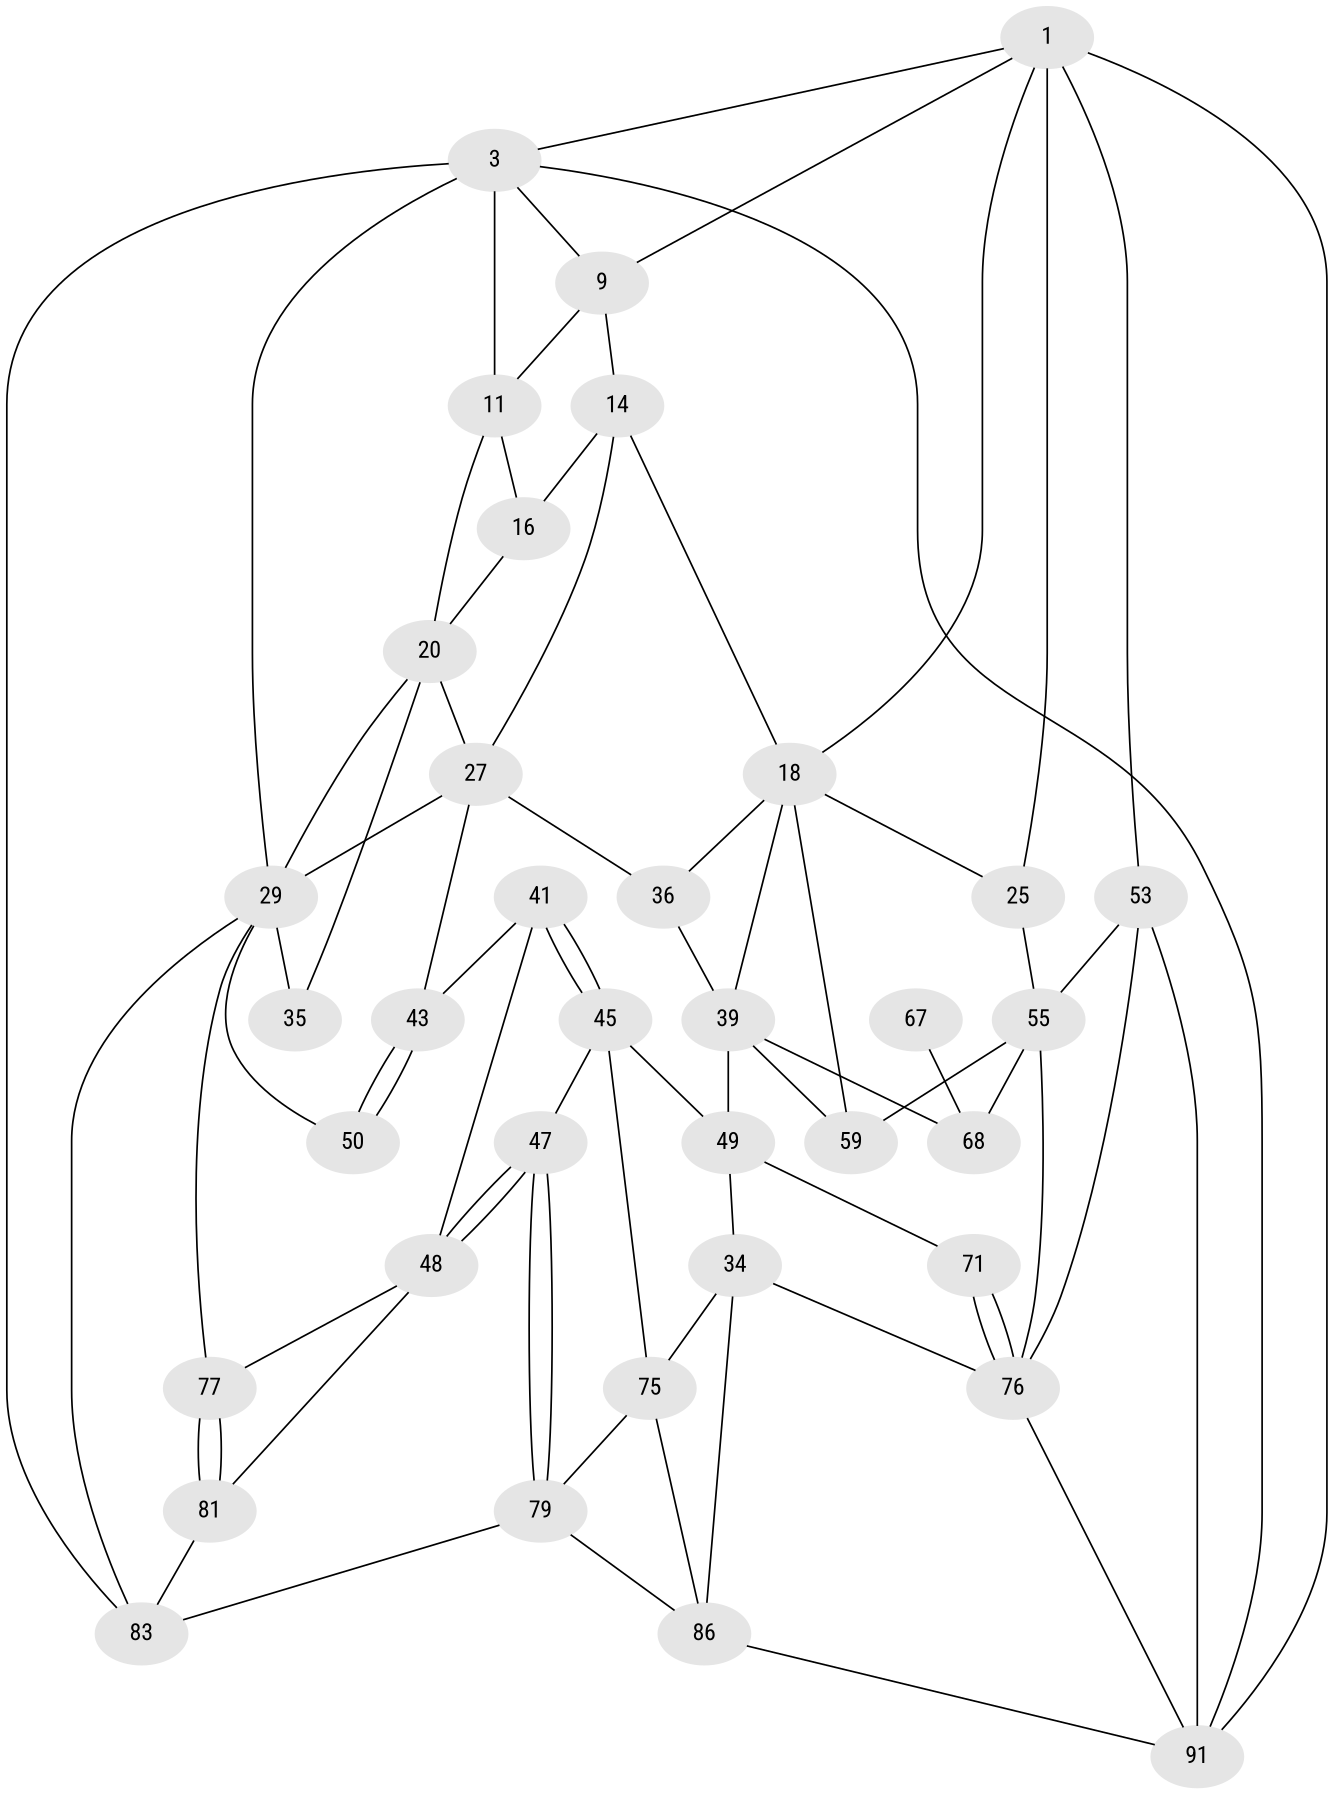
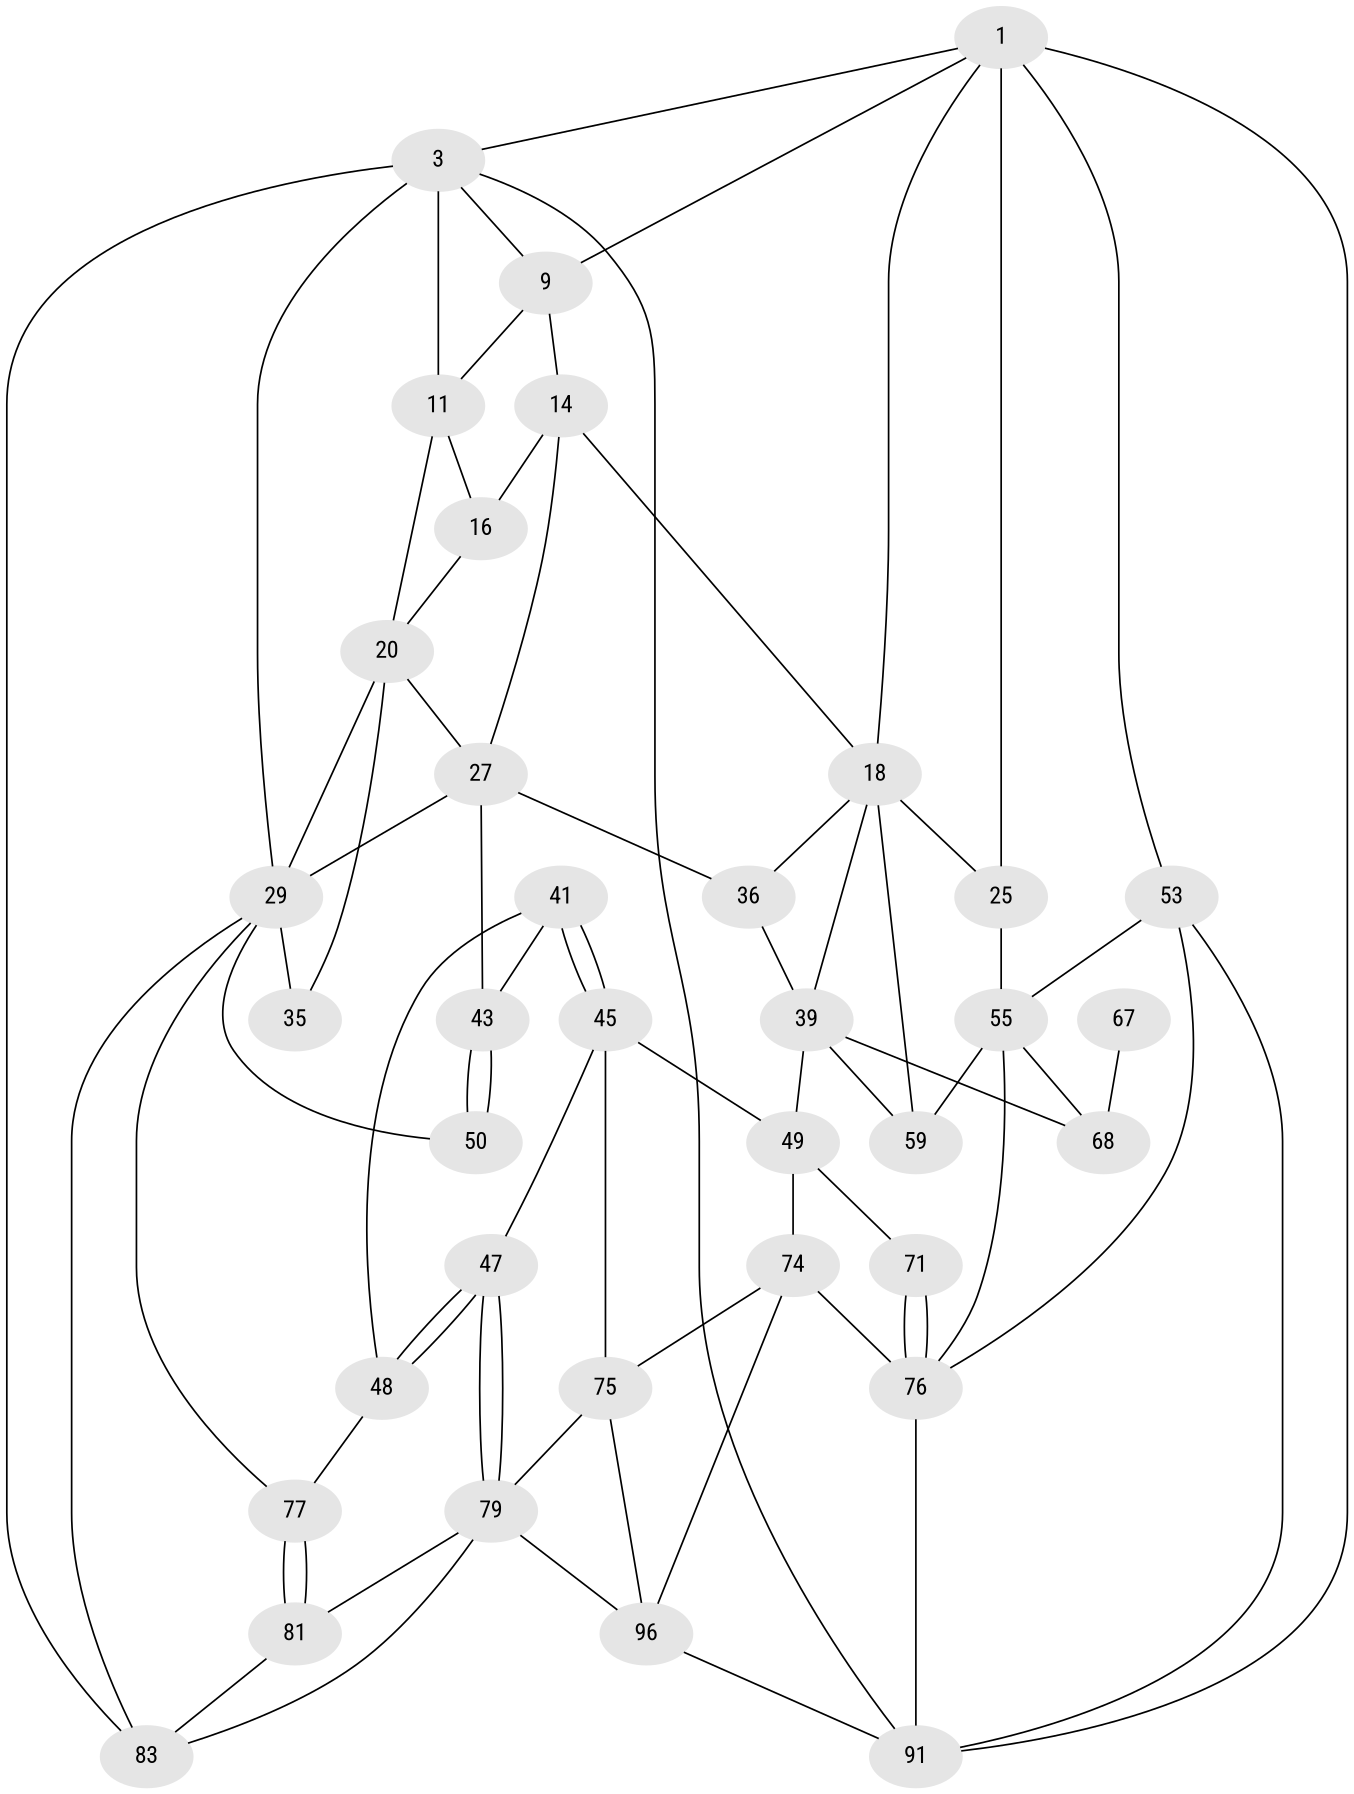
node "34": label "34" -> "74"
edge "48" -- "81": now "79" -- "81"
node "86": label "86" -> "96"
